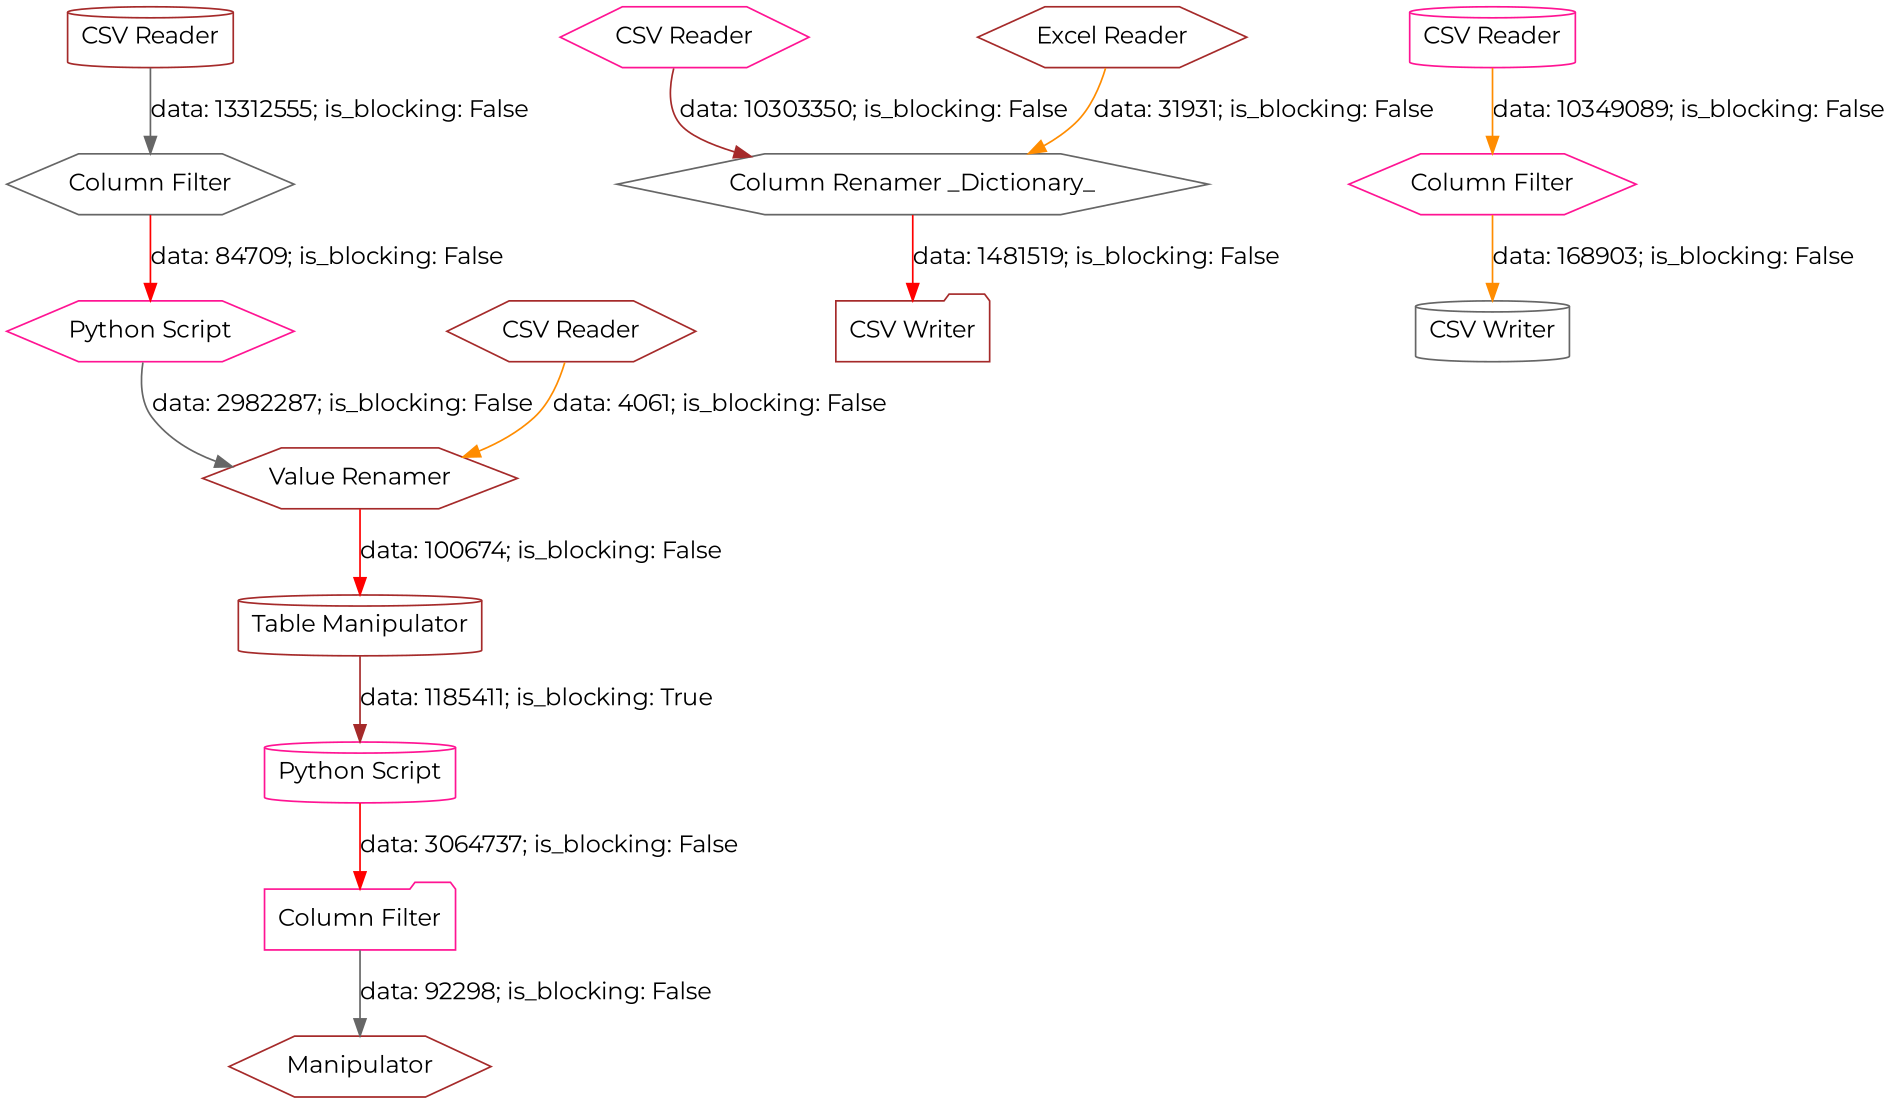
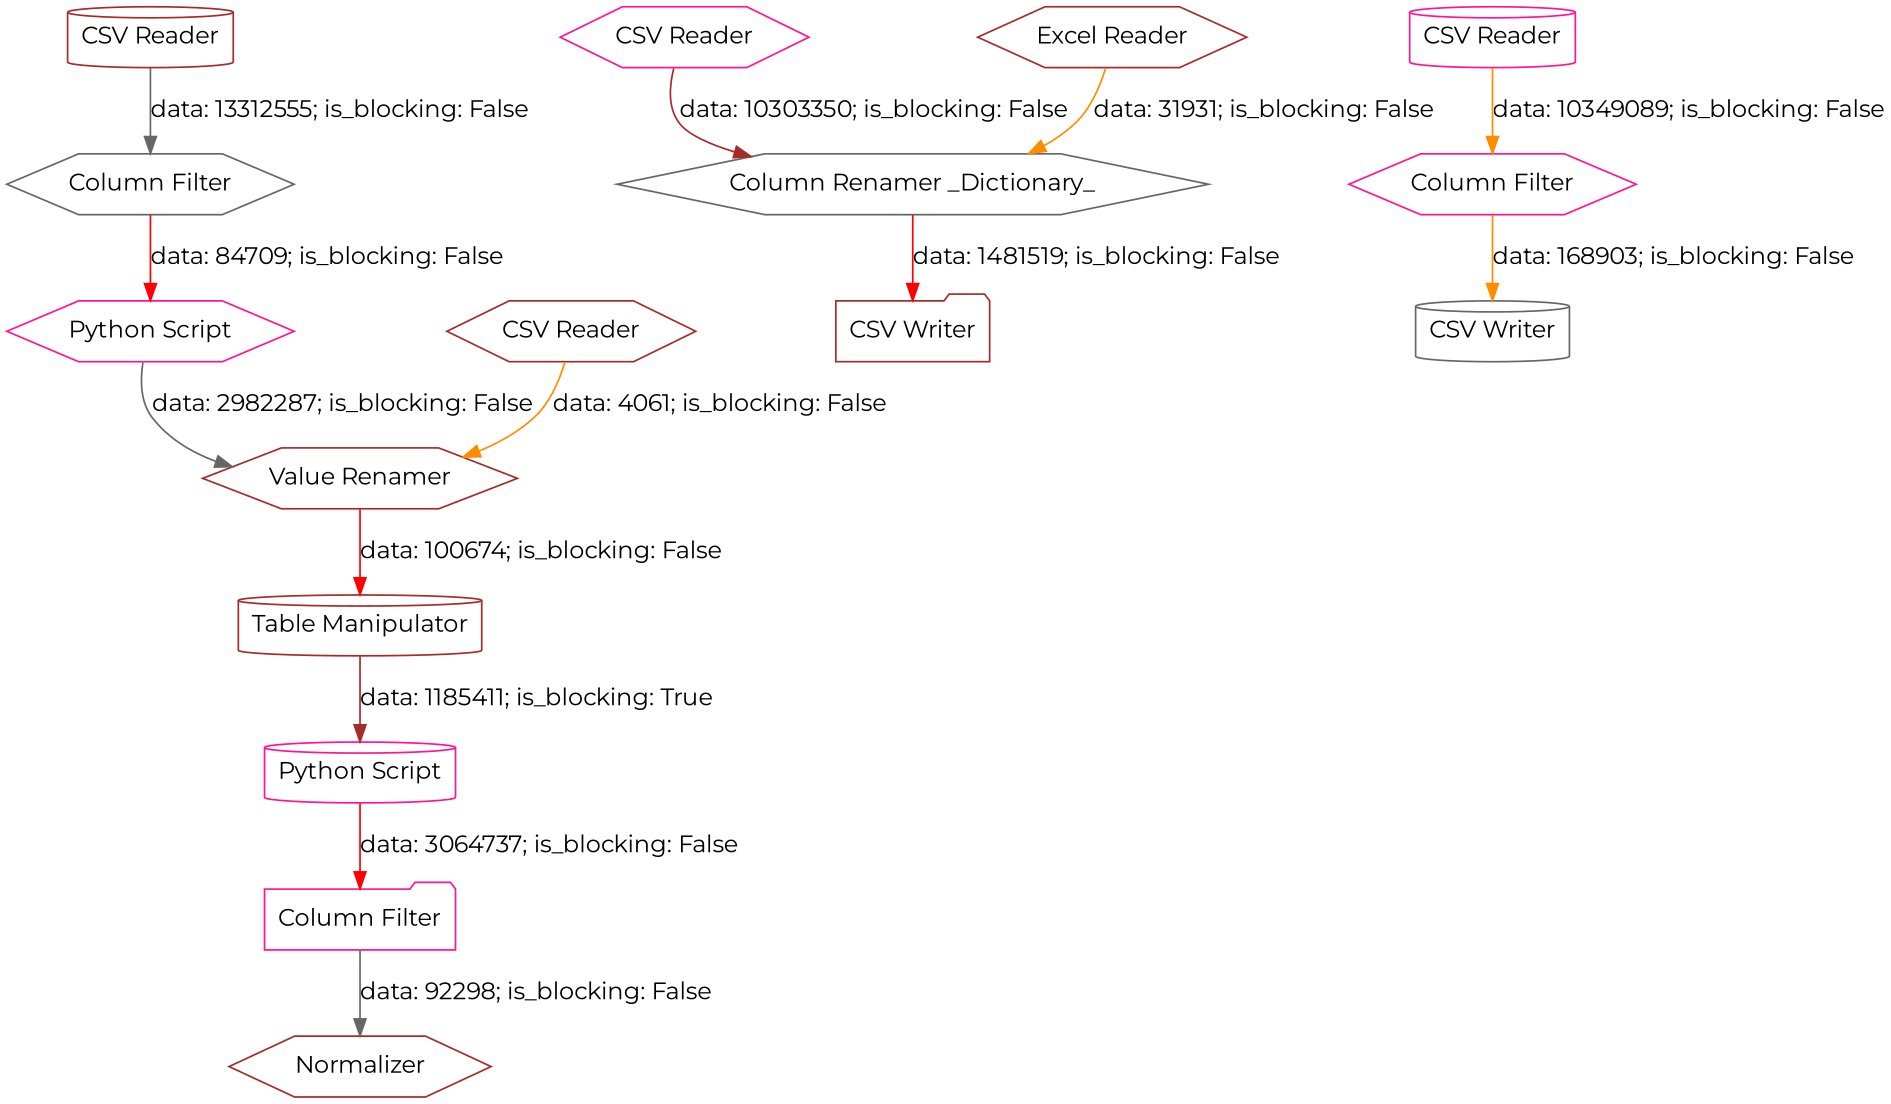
node "Manipulator": label "Manipulator" -> "Normalizer"
